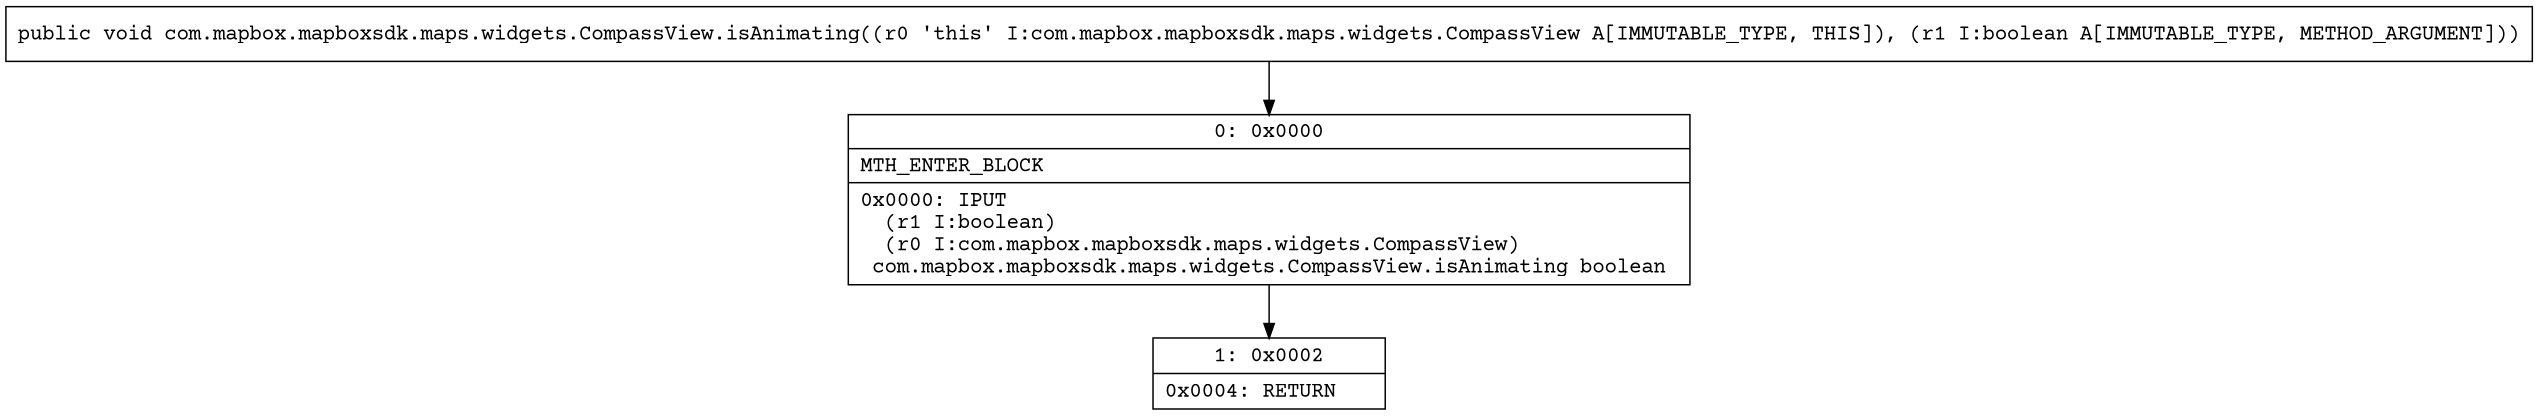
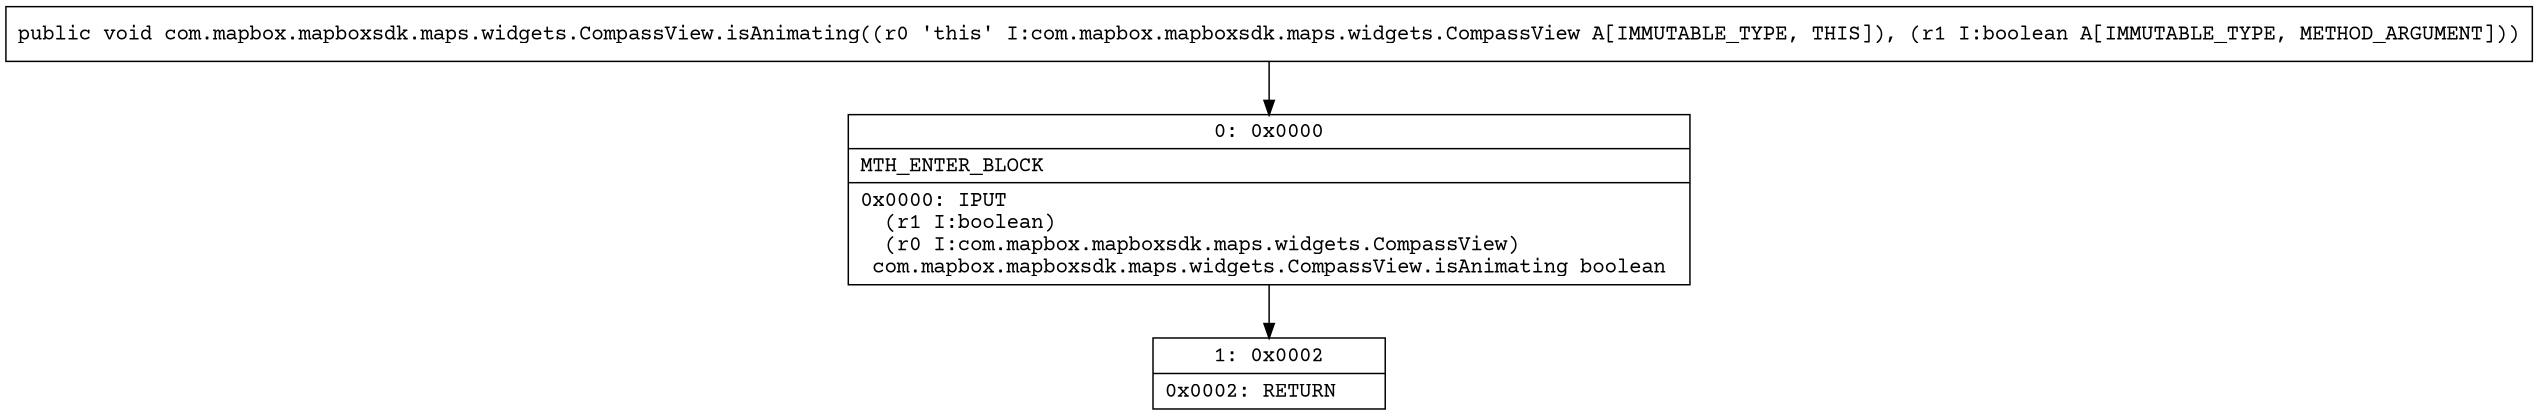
node "1: 0x0002": text "0x0004: RETURN" -> "0x0002: RETURN"
